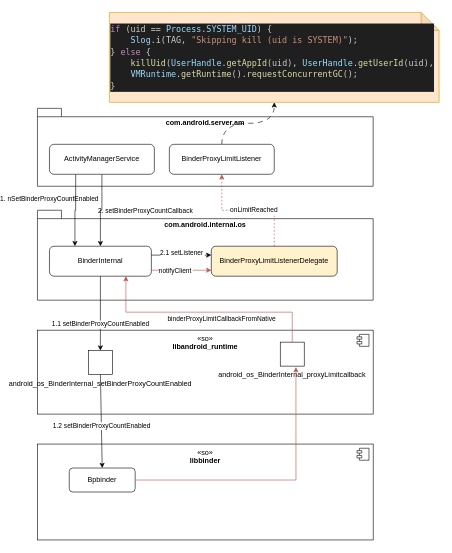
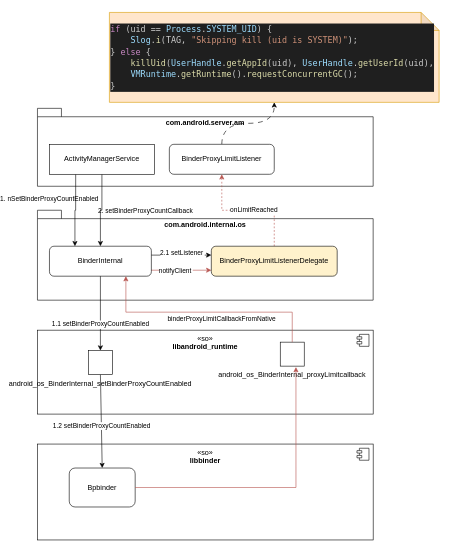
node "ActivityManagerService": shape rounded rectangle -> rectangle
node "Bpbinder": size 66x24 -> 66x39
